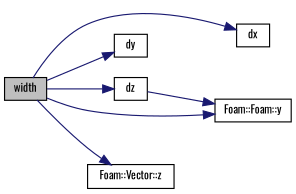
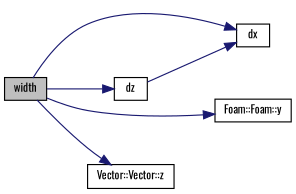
node "dy": removed
edge "dz" -> "Foam::Foam::y": now "dz" -> "dx"
node "Foam::Vector::z": label "Foam::Vector::z" -> "Vector::Vector::z"
